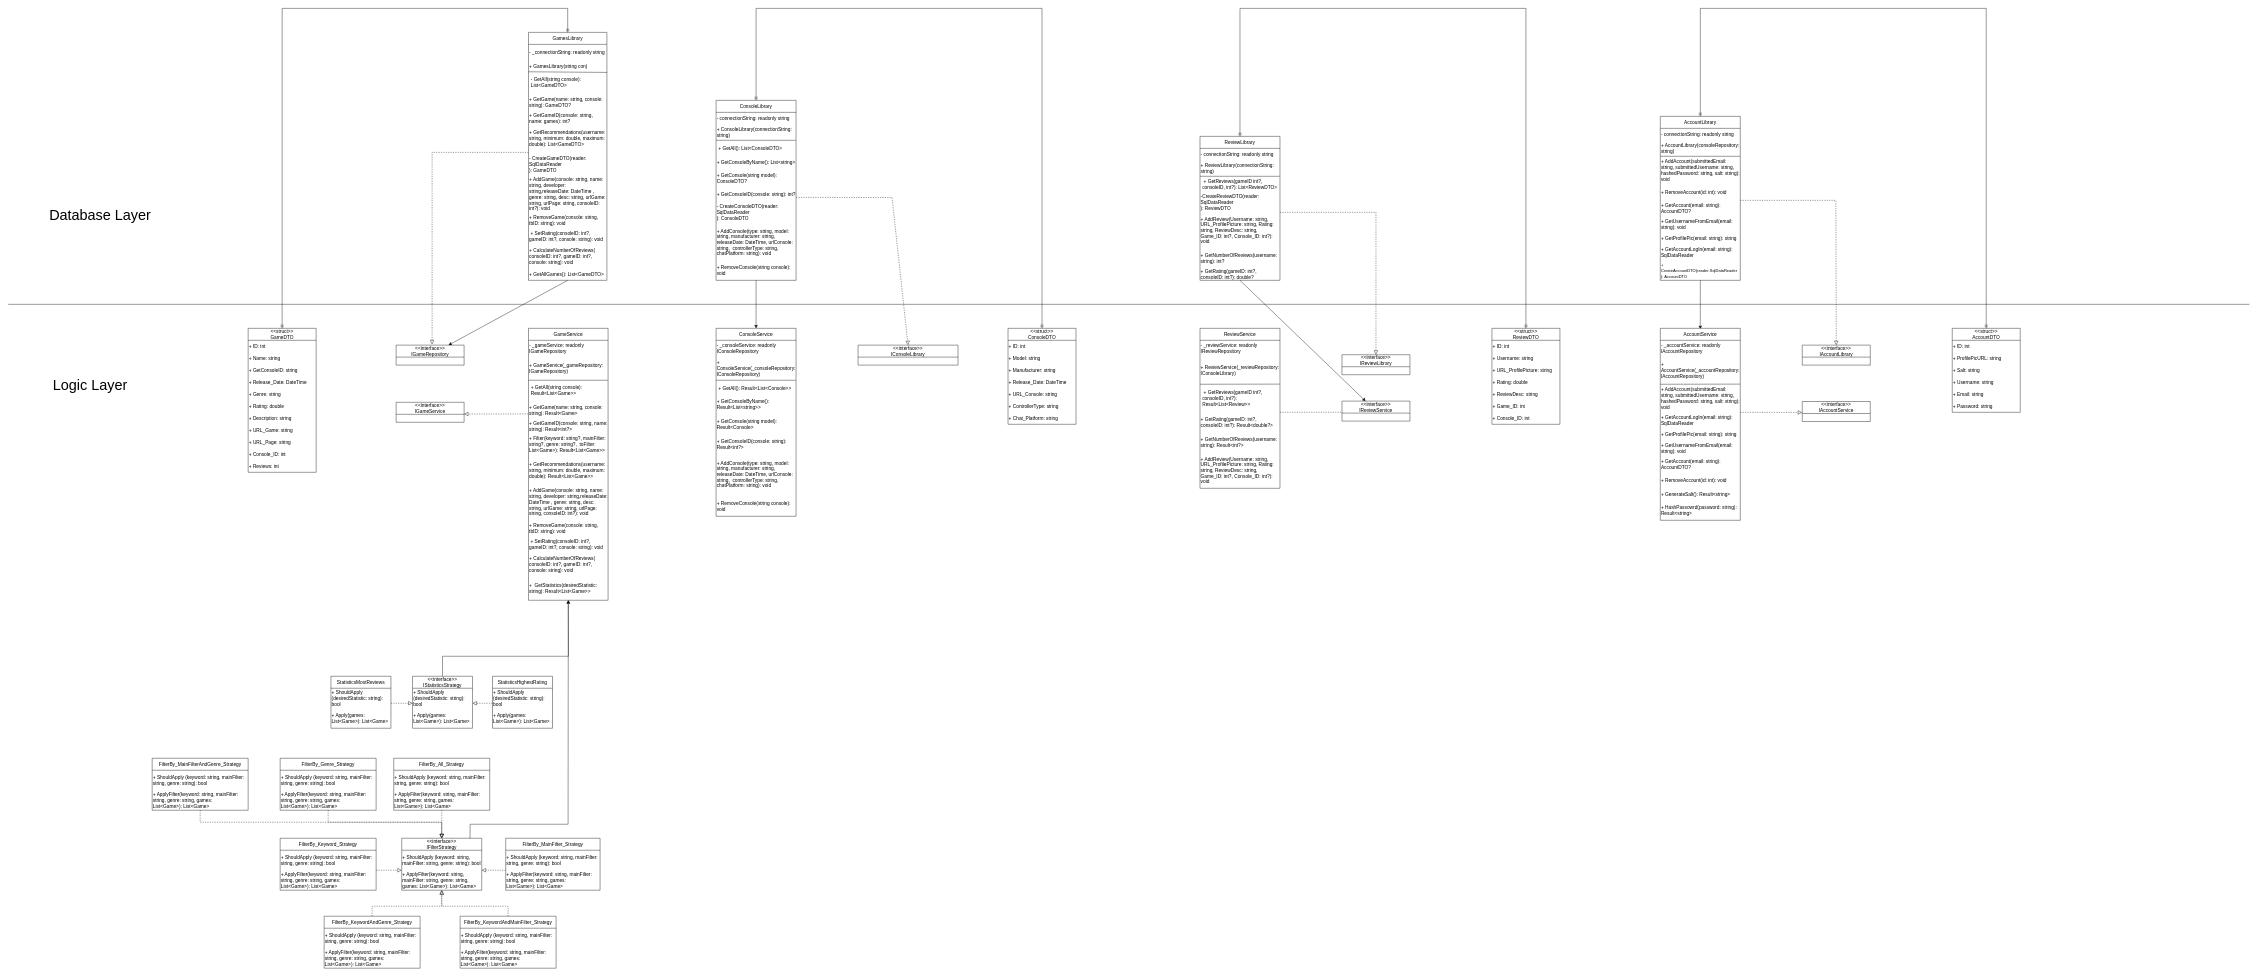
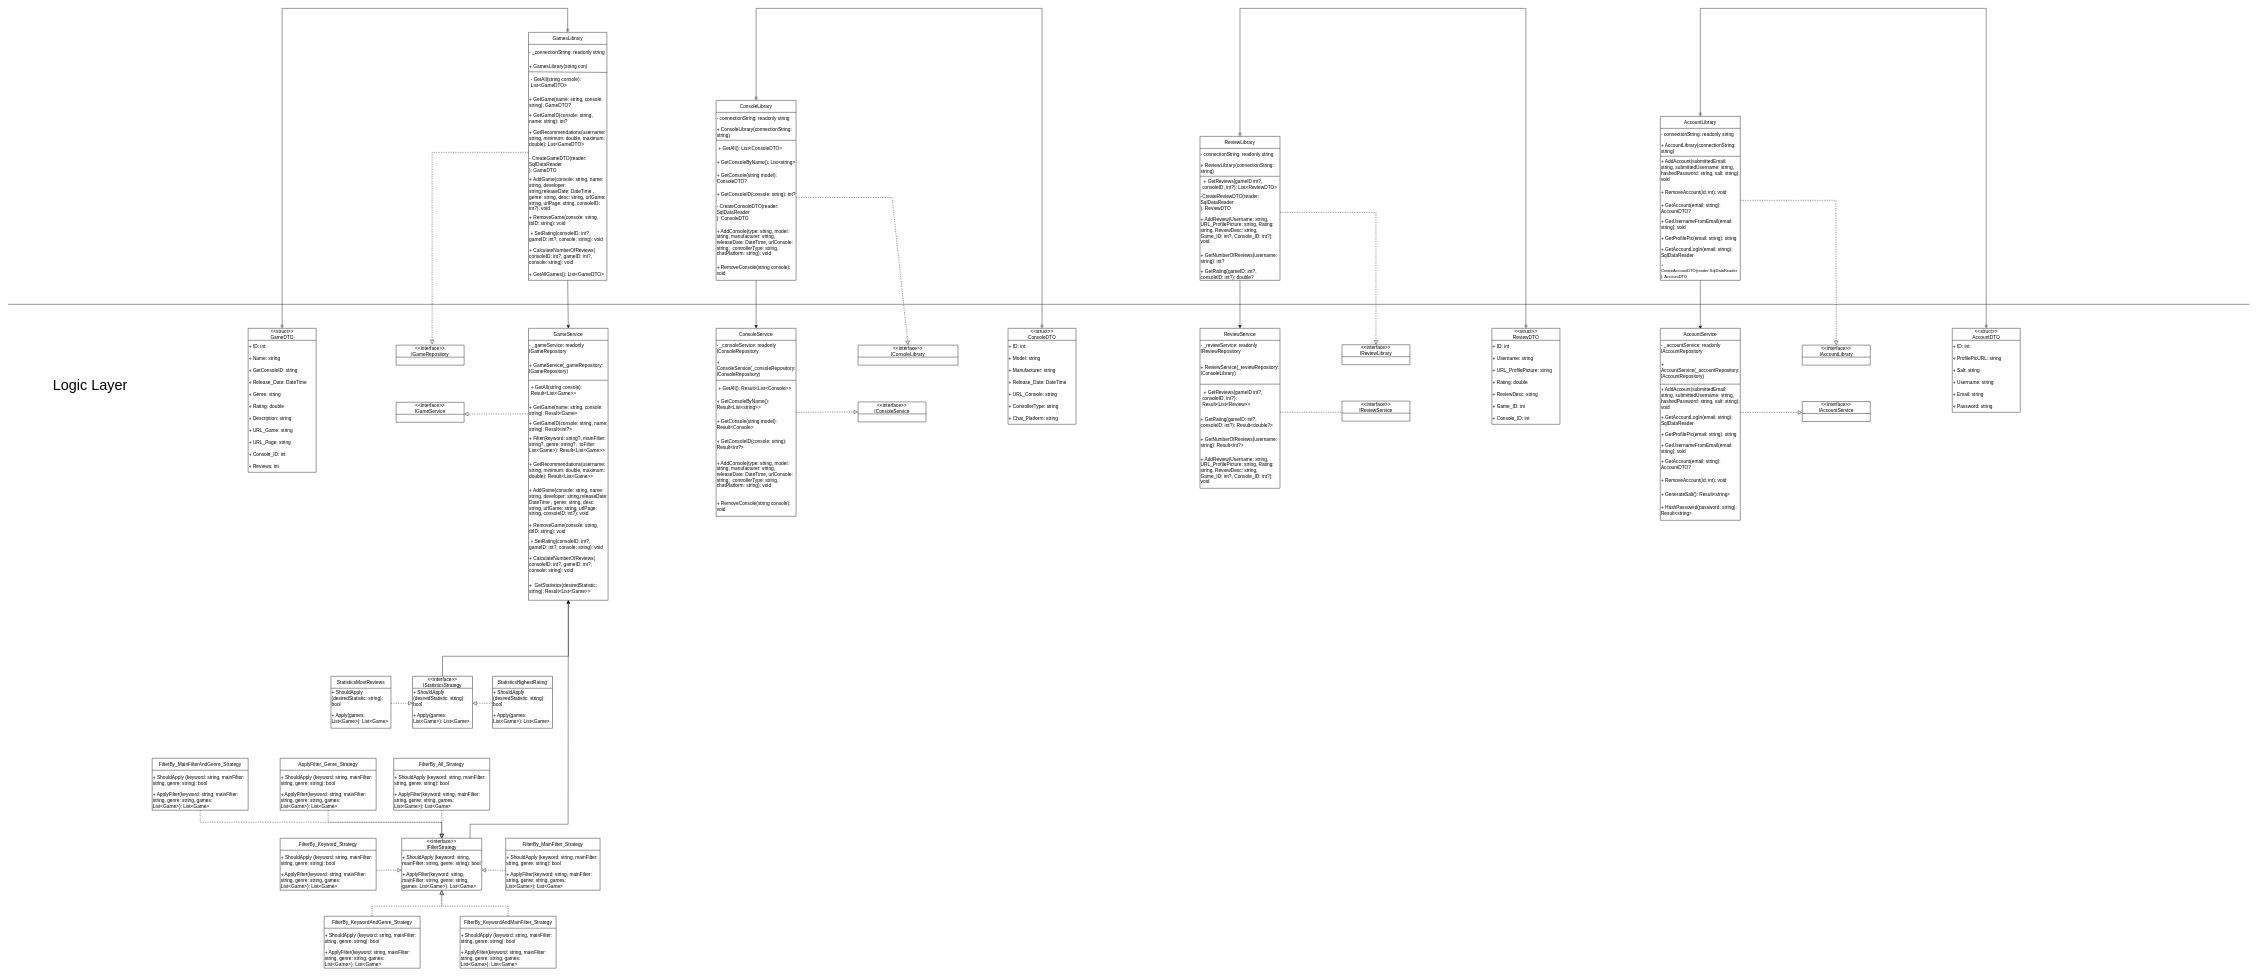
node "+ GetGameID(console: string, name: games): int?": label "+ GetGameID(console: string, name: games): int?" -> "+ GetGameID(console: string, name: string): int?"
node "+ AccountLibrary(consoleRepository: string)": label "+ AccountLibrary(consoleRepository: string)" -> "+ AccountLibrary(connectionString: string)"
node "Database Layer": removed
edge "+ GetAllGames(): List<GameDTO>" -> "<<interface>> IGameRepository": now "+ GetAllGames(): List<GameDTO>" -> "GameService"
node "<<interface>> IReviewLibrary": moved (1376, 365) -> (1376, 355)
edge "+ GetRating(gameID: int?, consoleID: int?): double?" -> "<<interface>> IReviewService": now "+ GetRating(gameID: int?, consoleID: int?): double?" -> "ReviewService"
edge "+ GetConsole(string model): Result<Console>" -> "<<interface>> IConsoleService": added
node "<<interface>> IConsoleService": added
node "FilterBy_Genre_Strategy": label "FilterBy_Genre_Strategy" -> "ApplyFilter_Genre_Strategy"
